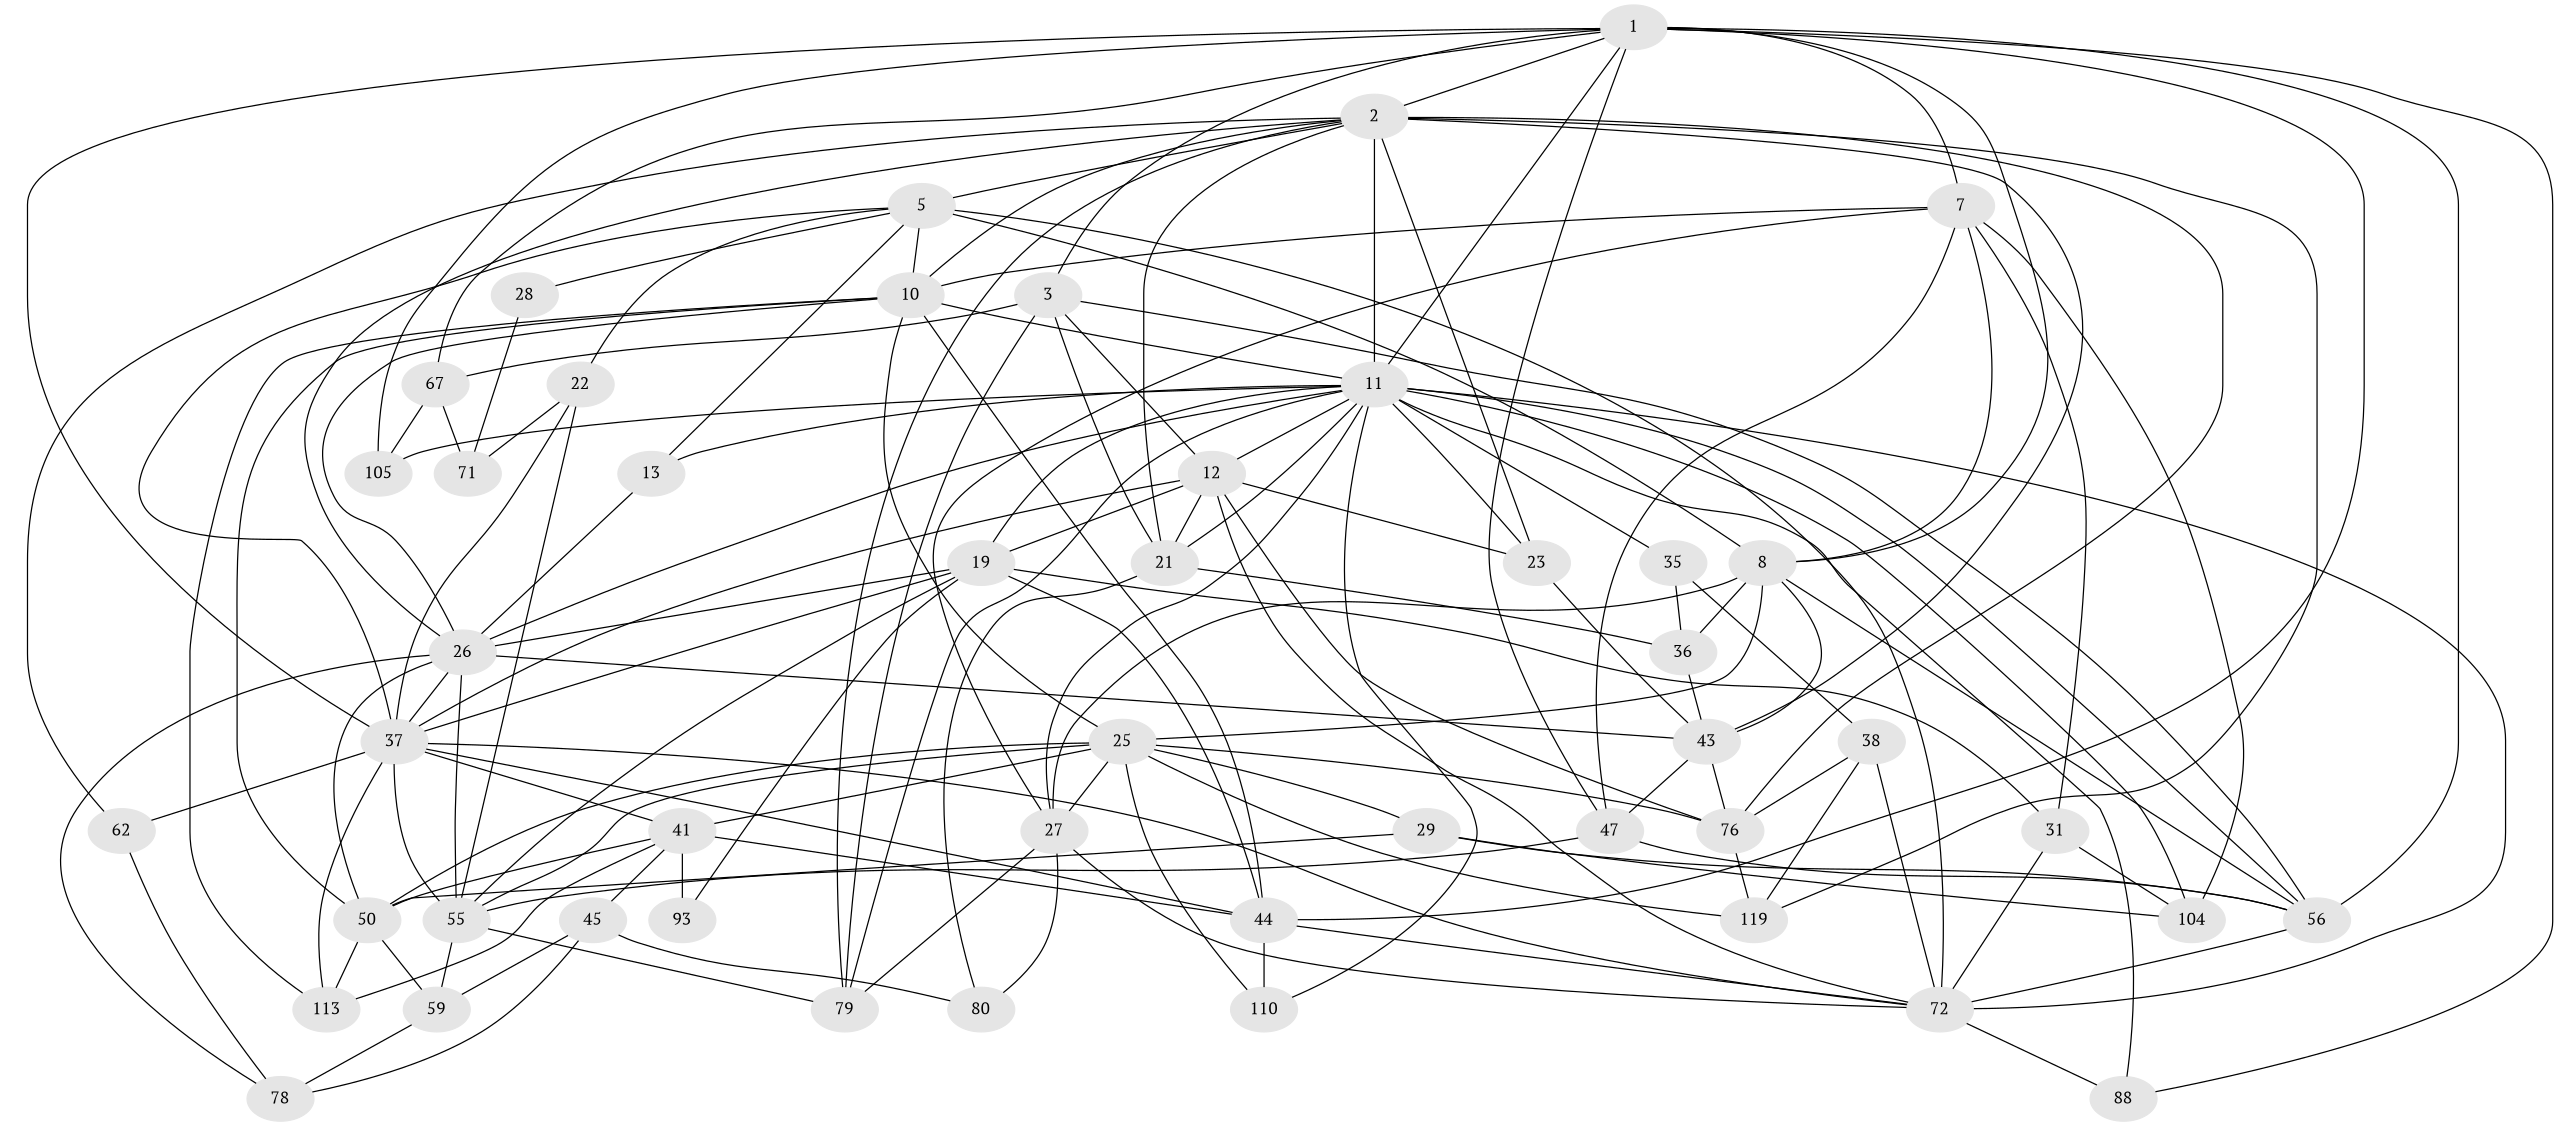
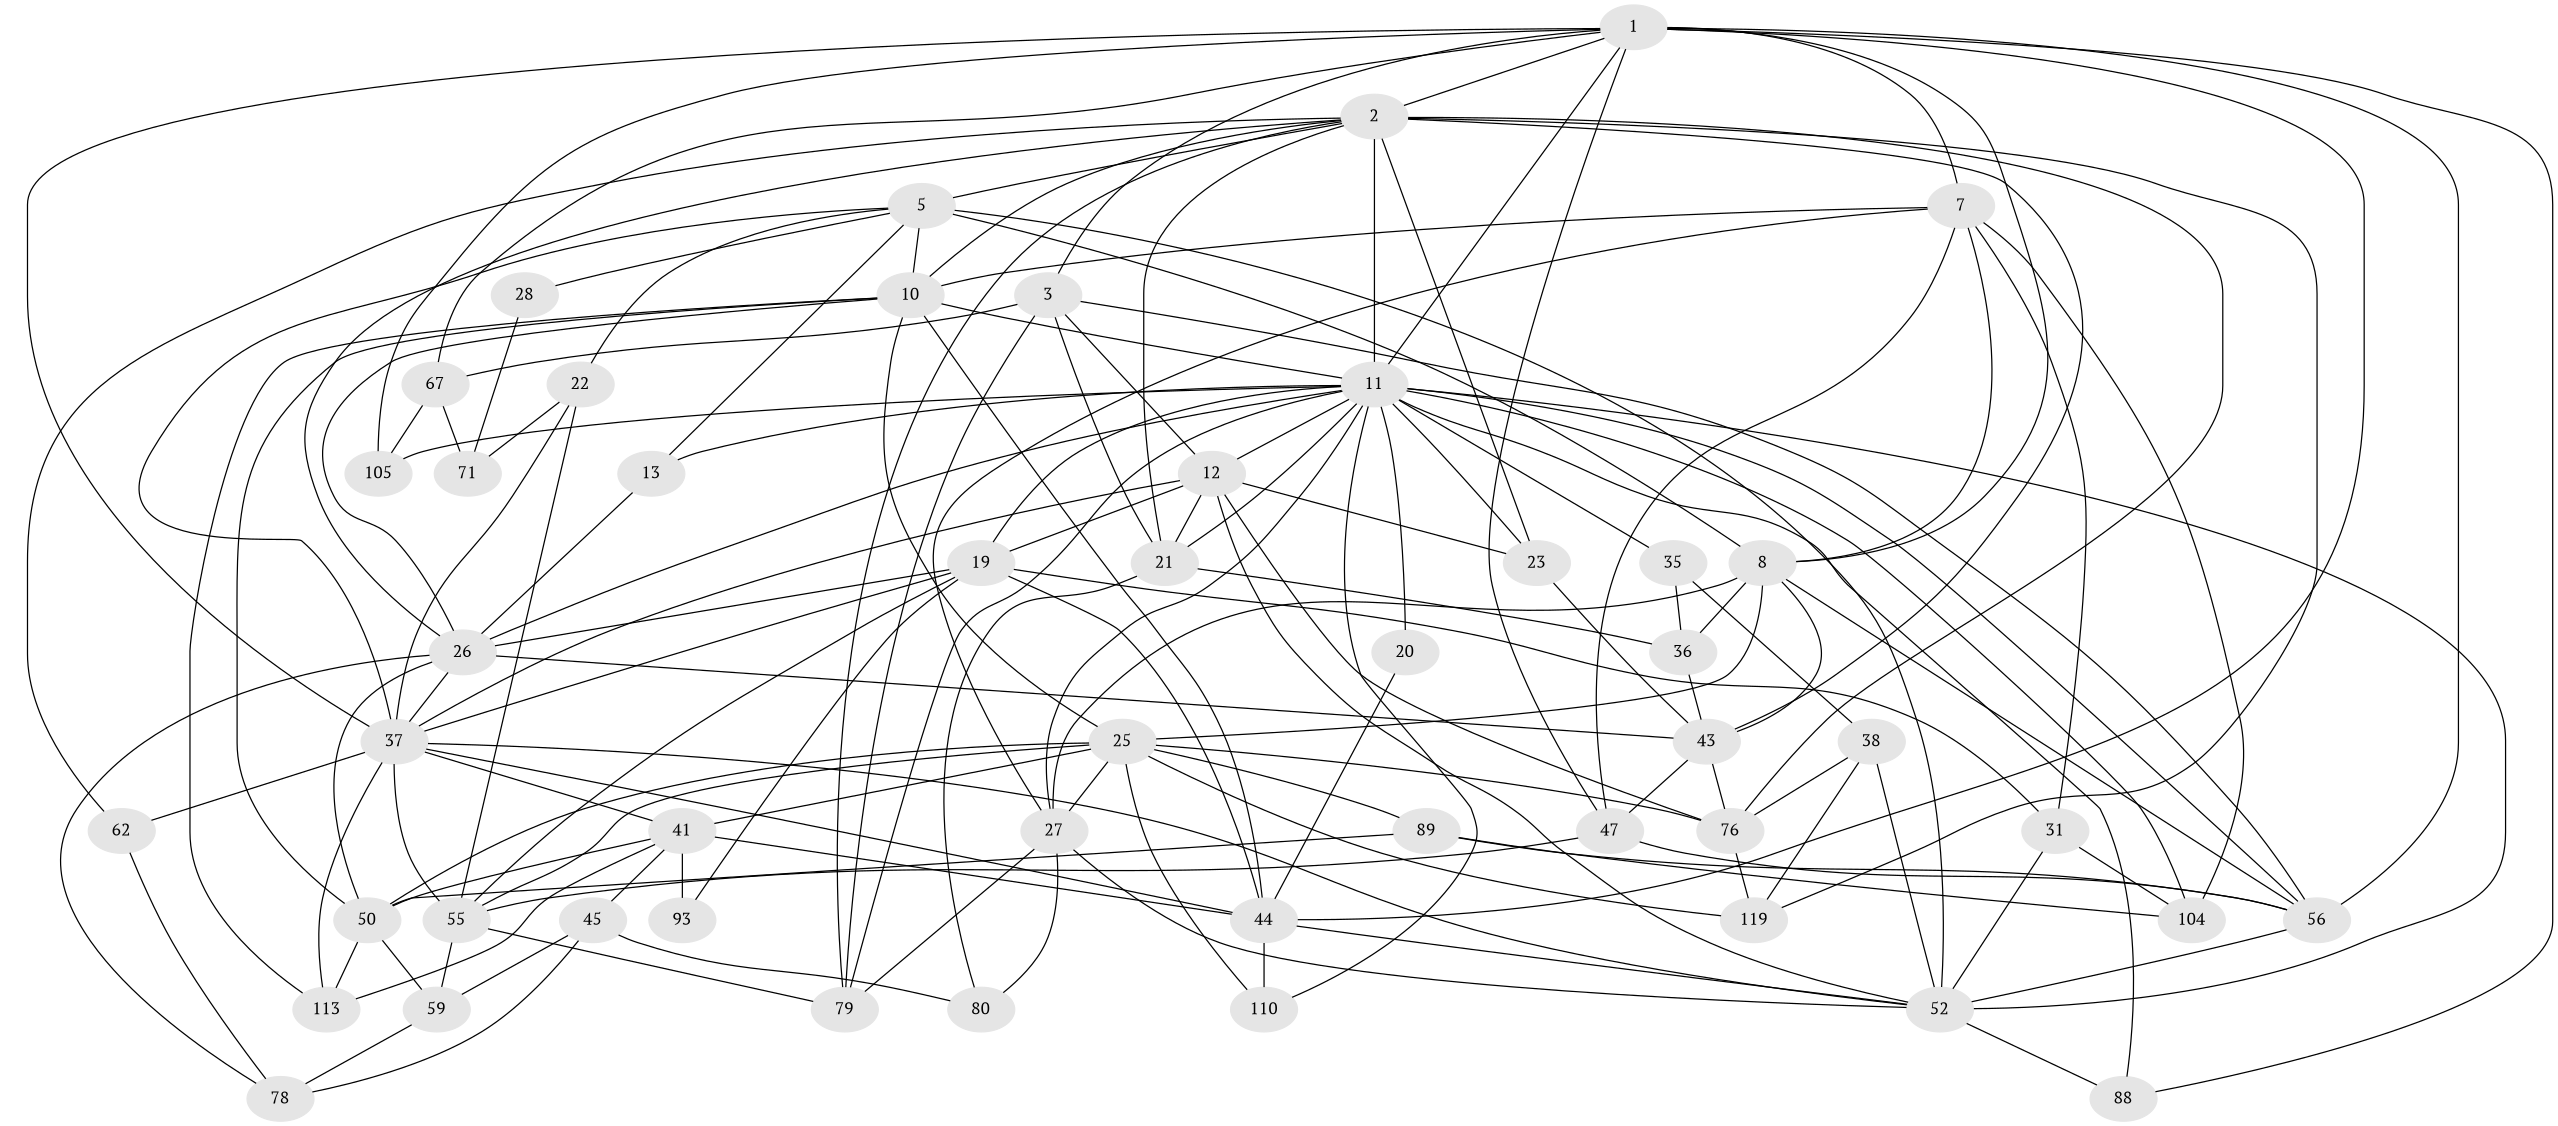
node "20": added
edge "26" -- "55": removed
node "29": label "29" -> "89"
node "72": label "72" -> "52"
